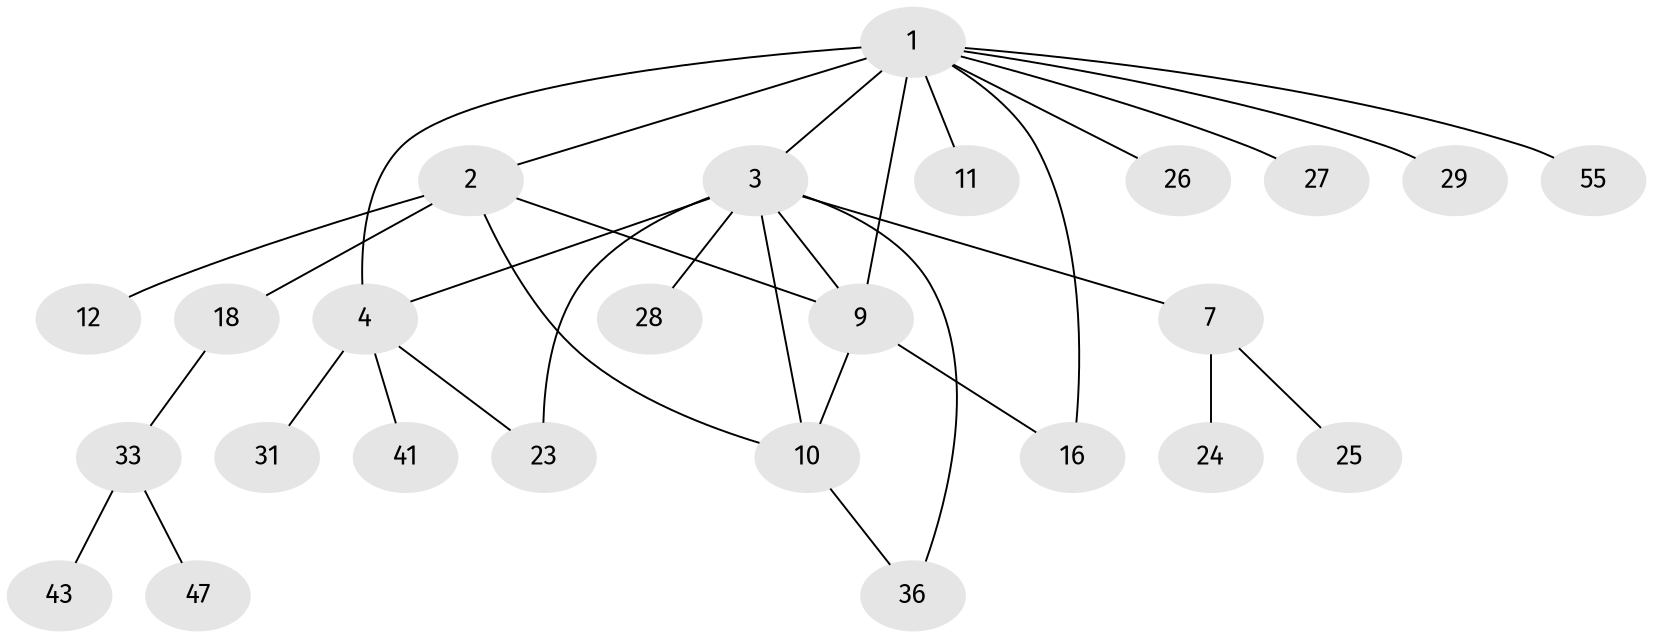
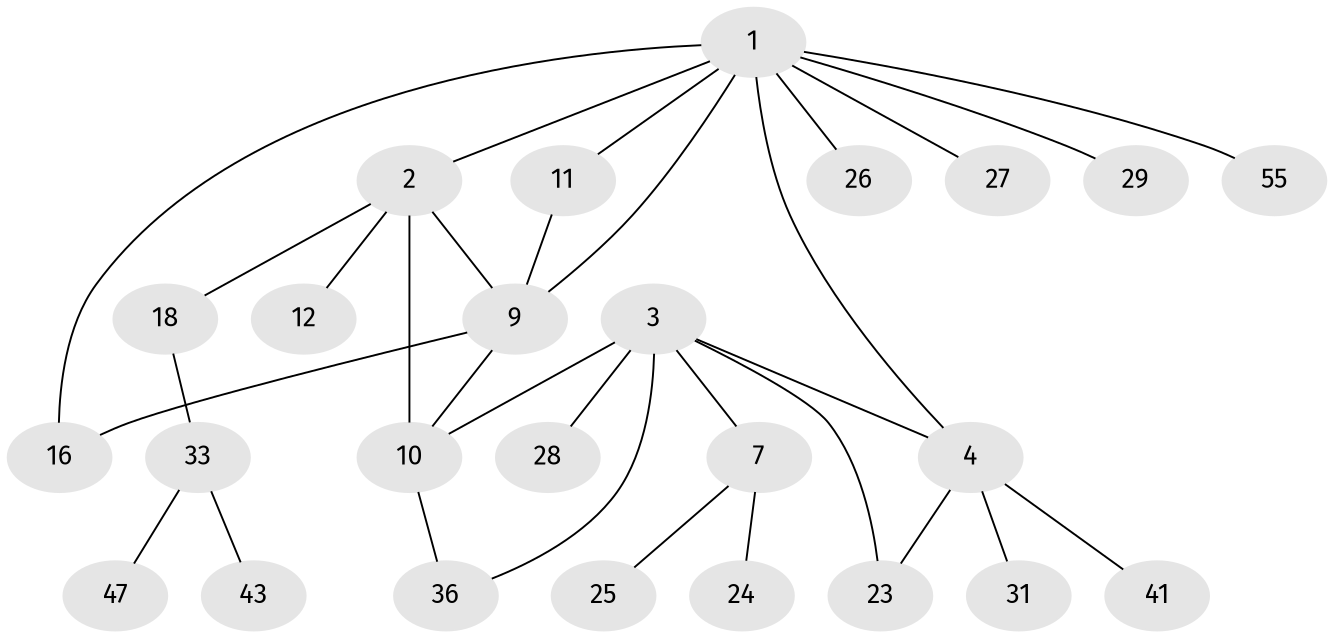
edge "1" -- "3": removed
edge "3" -- "9": now "11" -- "9"
